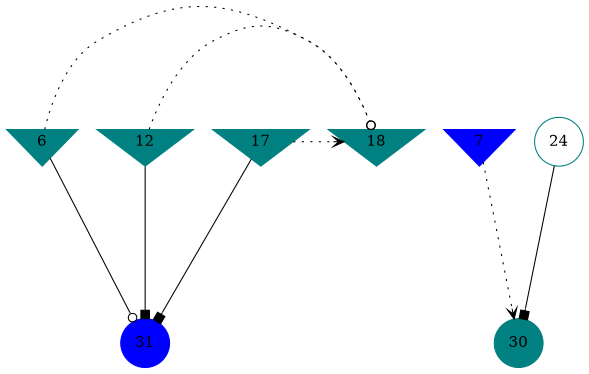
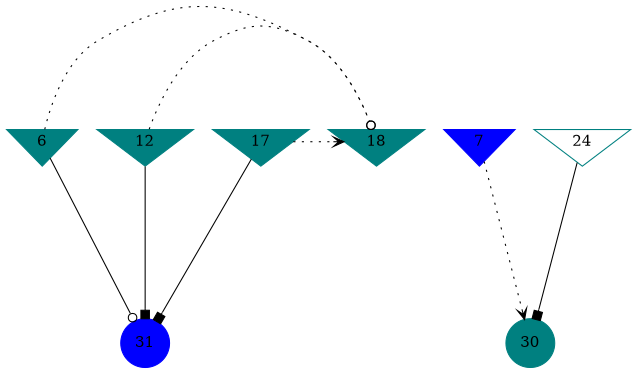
node "24": shape circle -> invtriangle
